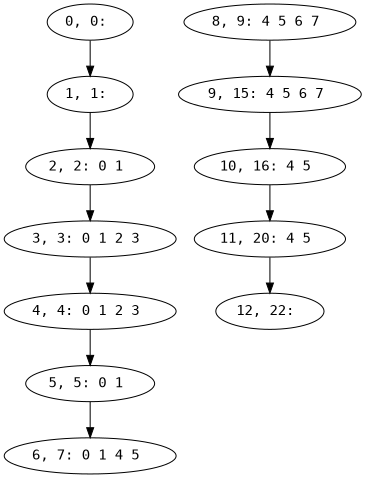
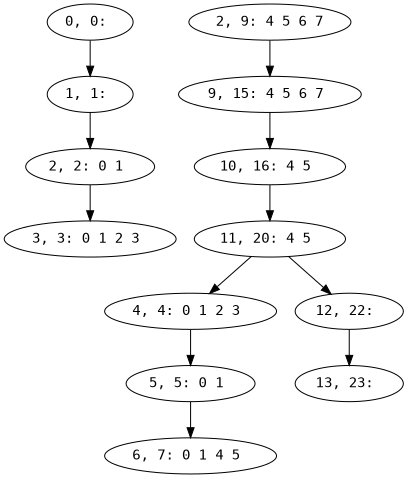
node "8, 9: 4 5 6 7": label "8, 9: 4 5 6 7" -> "2, 9: 4 5 6 7"
edge "3, 3: 0 1 2 3" -> "4, 4: 0 1 2 3": now "11, 20: 4 5" -> "4, 4: 0 1 2 3"
node "13, 23:": added
